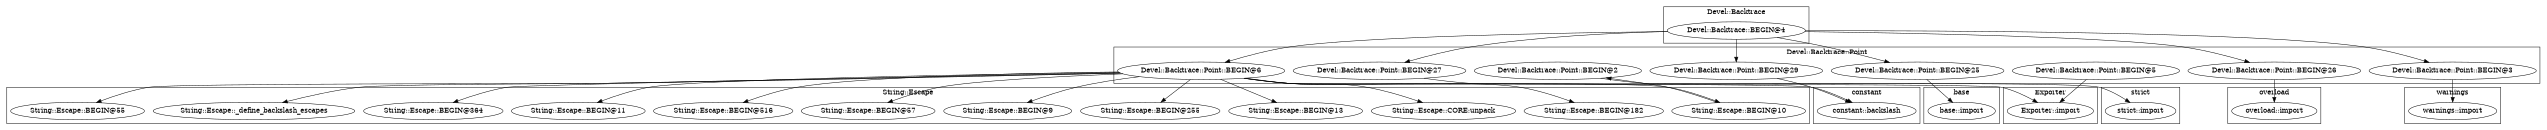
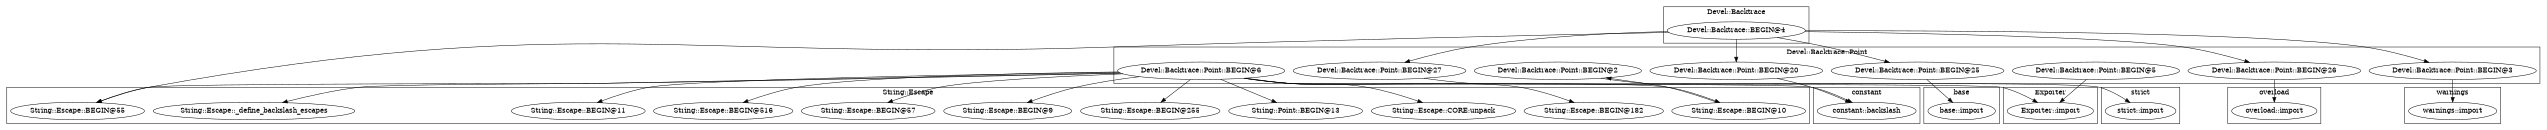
edge "Devel::Backtrace::BEGIN@4" -> "Devel::Backtrace::Point::BEGIN@6": now "Devel::Backtrace::BEGIN@4" -> "String::Escape::BEGIN@55"
node "Devel::Backtrace::Point::BEGIN@29": label "Devel::Backtrace::Point::BEGIN@29" -> "Devel::Backtrace::Point::BEGIN@20"
node "String::Escape::BEGIN@364": removed
node "String::Escape::BEGIN@13": label "String::Escape::BEGIN@13" -> "String::Point::BEGIN@13"
